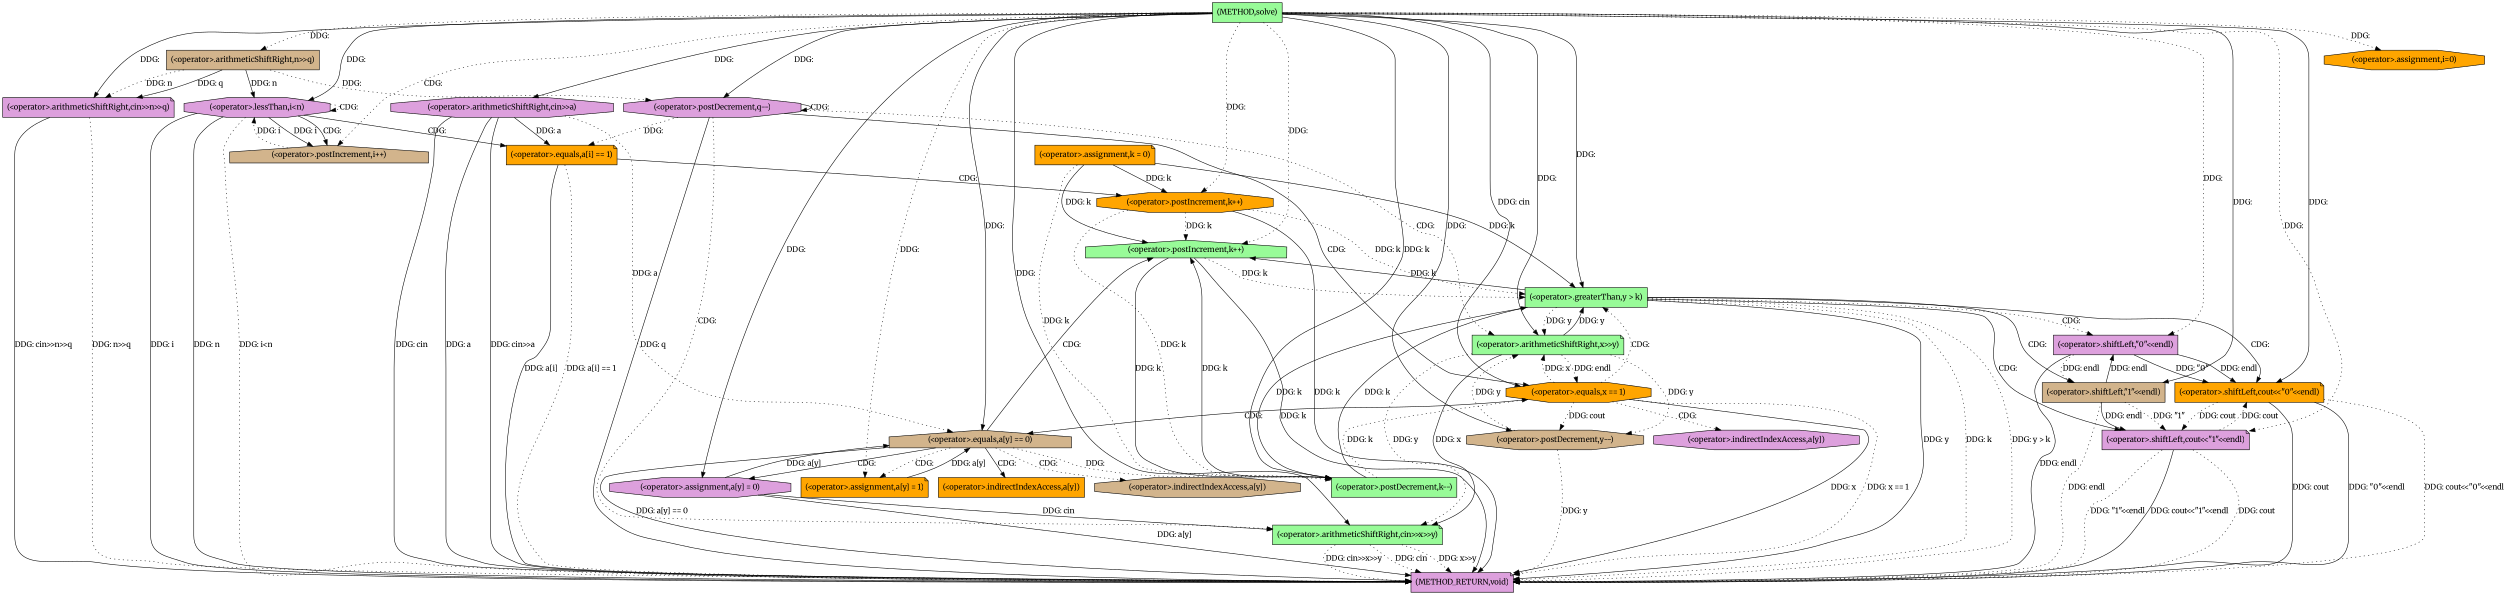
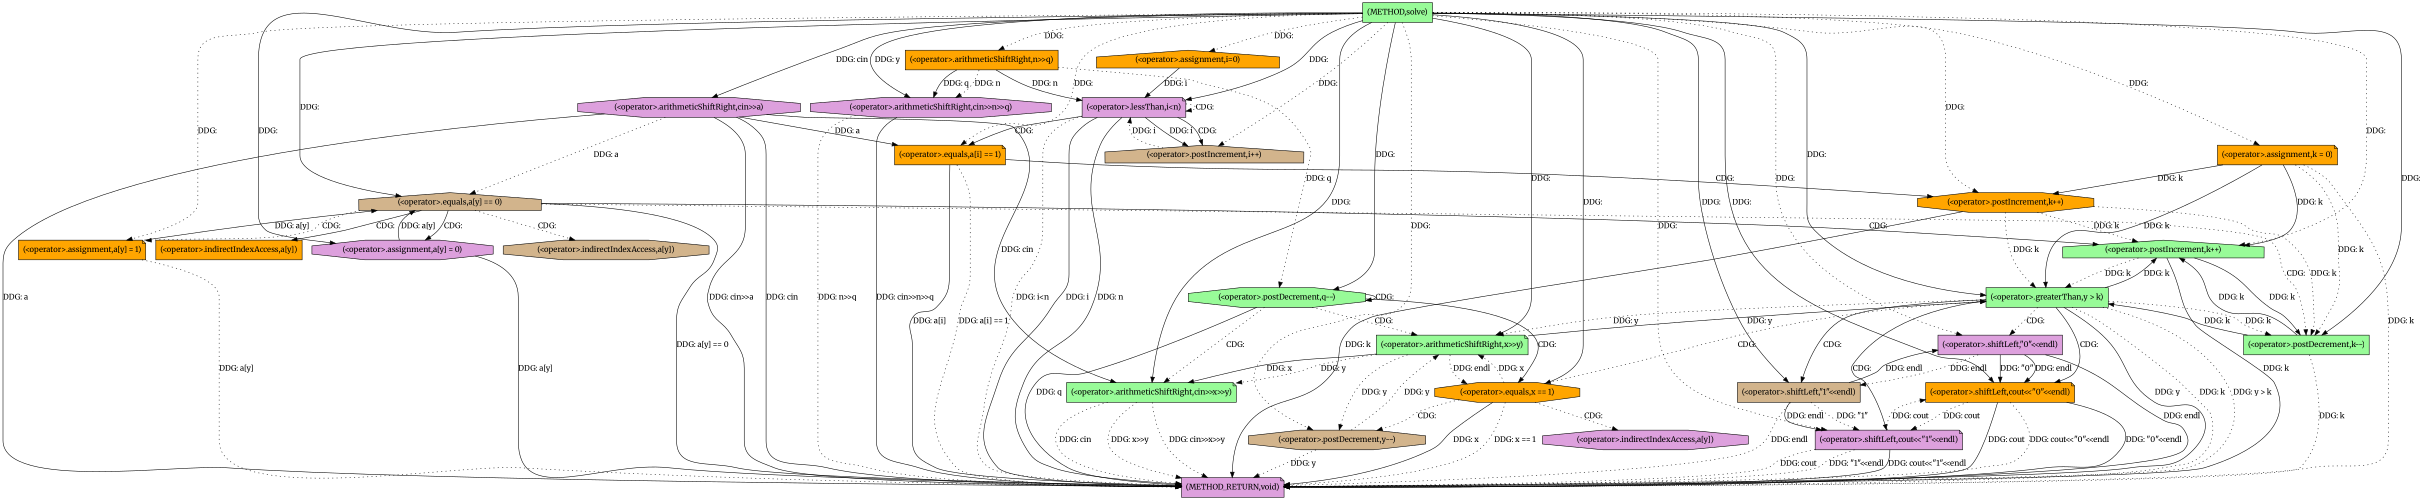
edge "(METHOD,solve)" -> "(<operator>.assignment,k = 0)": added, label "DDG:"
edge "(METHOD,solve)" -> "(<operator>.arithmeticShiftRight,cin>>n>>q)": label "DDG: " -> "DDG: y"
node "(<operator>.arithmeticShiftRight,n>>q)": fillcolor tan -> orange
edge "(METHOD,solve)" -> "(<operator>.arithmeticShiftRight,cin>>a)": label "DDG: " -> "DDG: cin"
node "(<operator>.assignment,i=0)": shape octagon -> house
edge "(<operator>.assignment,i=0)" -> "(<operator>.lessThan,i<n)": added, label "DDG: i"
edge "(<operator>.arithmeticShiftRight,n>>q)" -> "(<operator>.postDecrement,q--)": label "DDG: " -> "DDG: q"
edge "(METHOD,solve)" -> "(<operator>.postIncrement,i++)": label "CDG: " -> "DDG: "
node "(<operator>.arithmeticShiftRight,cin>>n>>q)": shape note -> octagon
node "(<operator>.lessThan,i<n)": shape octagon -> note
node "(<operator>.postDecrement,q--)": fillcolor plum -> palegreen
edge "(<operator>.postDecrement,q--)" -> "(<operator>.equals,a[i] == 1)": now "(METHOD,solve)" -> "(<operator>.equals,a[i] == 1)"
edge "(METHOD,solve)" -> "(<operator>.postDecrement,y--)": style solid -> dotted
edge "(METHOD,solve)" -> "(<operator>.equals,x == 1)": label "DDG: cin" -> "DDG: "
edge "(METHOD,solve)" -> "(<operator>.postDecrement,k--)": label "DDG: k" -> "DDG: "
edge "(<operator>.greaterThan,y > k)" -> "(<operator>.postDecrement,k--)": style solid -> dotted
edge "(<operator>.equals,x == 1)" -> "(<operator>.equals,a[y] == 0)": removed, label "CDG:"
edge "(<operator>.equals,x == 1)" -> "(<operator>.postDecrement,y--)": label "DDG: cout" -> "CDG: "
edge "(<operator>.postDecrement,k--)" -> "(<operator>.equals,x == 1)": now "(<operator>.postDecrement,k--)" -> "(METHOD_RETURN,void)"
edge "(<operator>.equals,a[y] == 0)" -> "(<operator>.postDecrement,k--)": label "DDG: " -> "CDG: "
edge "(<operator>.assignment,k = 0)" -> "(METHOD_RETURN,void)": added, label "DDG: k"
edge "(<operator>.assignment,a[y] = 1)" -> "(METHOD_RETURN,void)": added, label "DDG: a[y]"
edge "(<operator>.assignment,a[y] = 0)" -> "(<operator>.arithmeticShiftRight,cin>>x>>y)": now "(<operator>.arithmeticShiftRight,cin>>a)" -> "(<operator>.arithmeticShiftRight,cin>>x>>y)"
